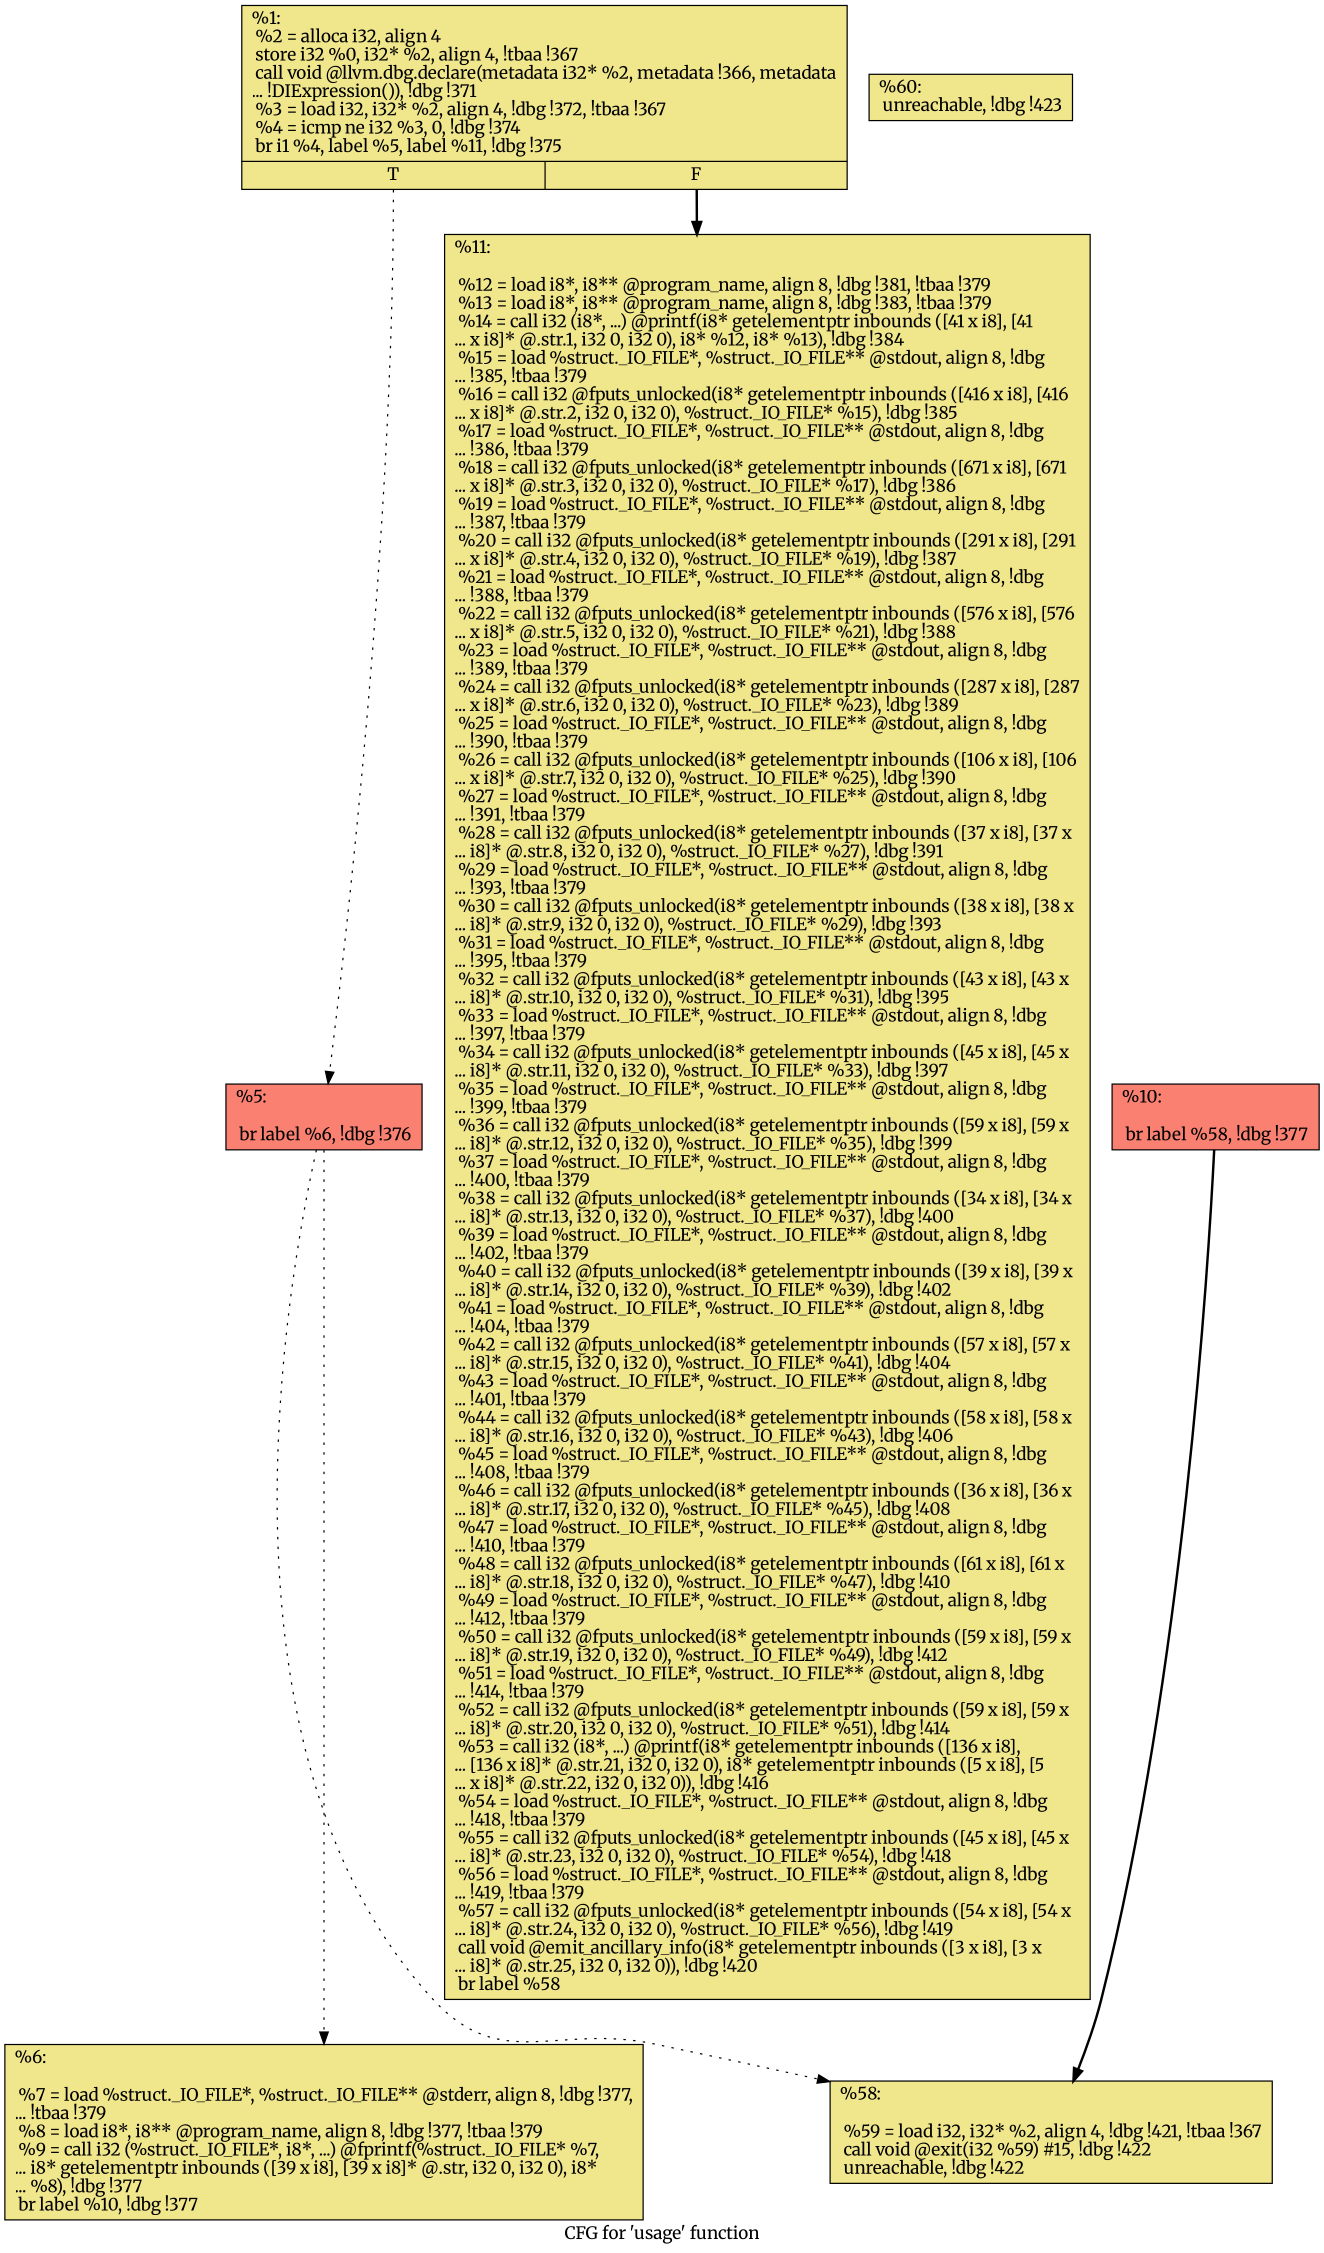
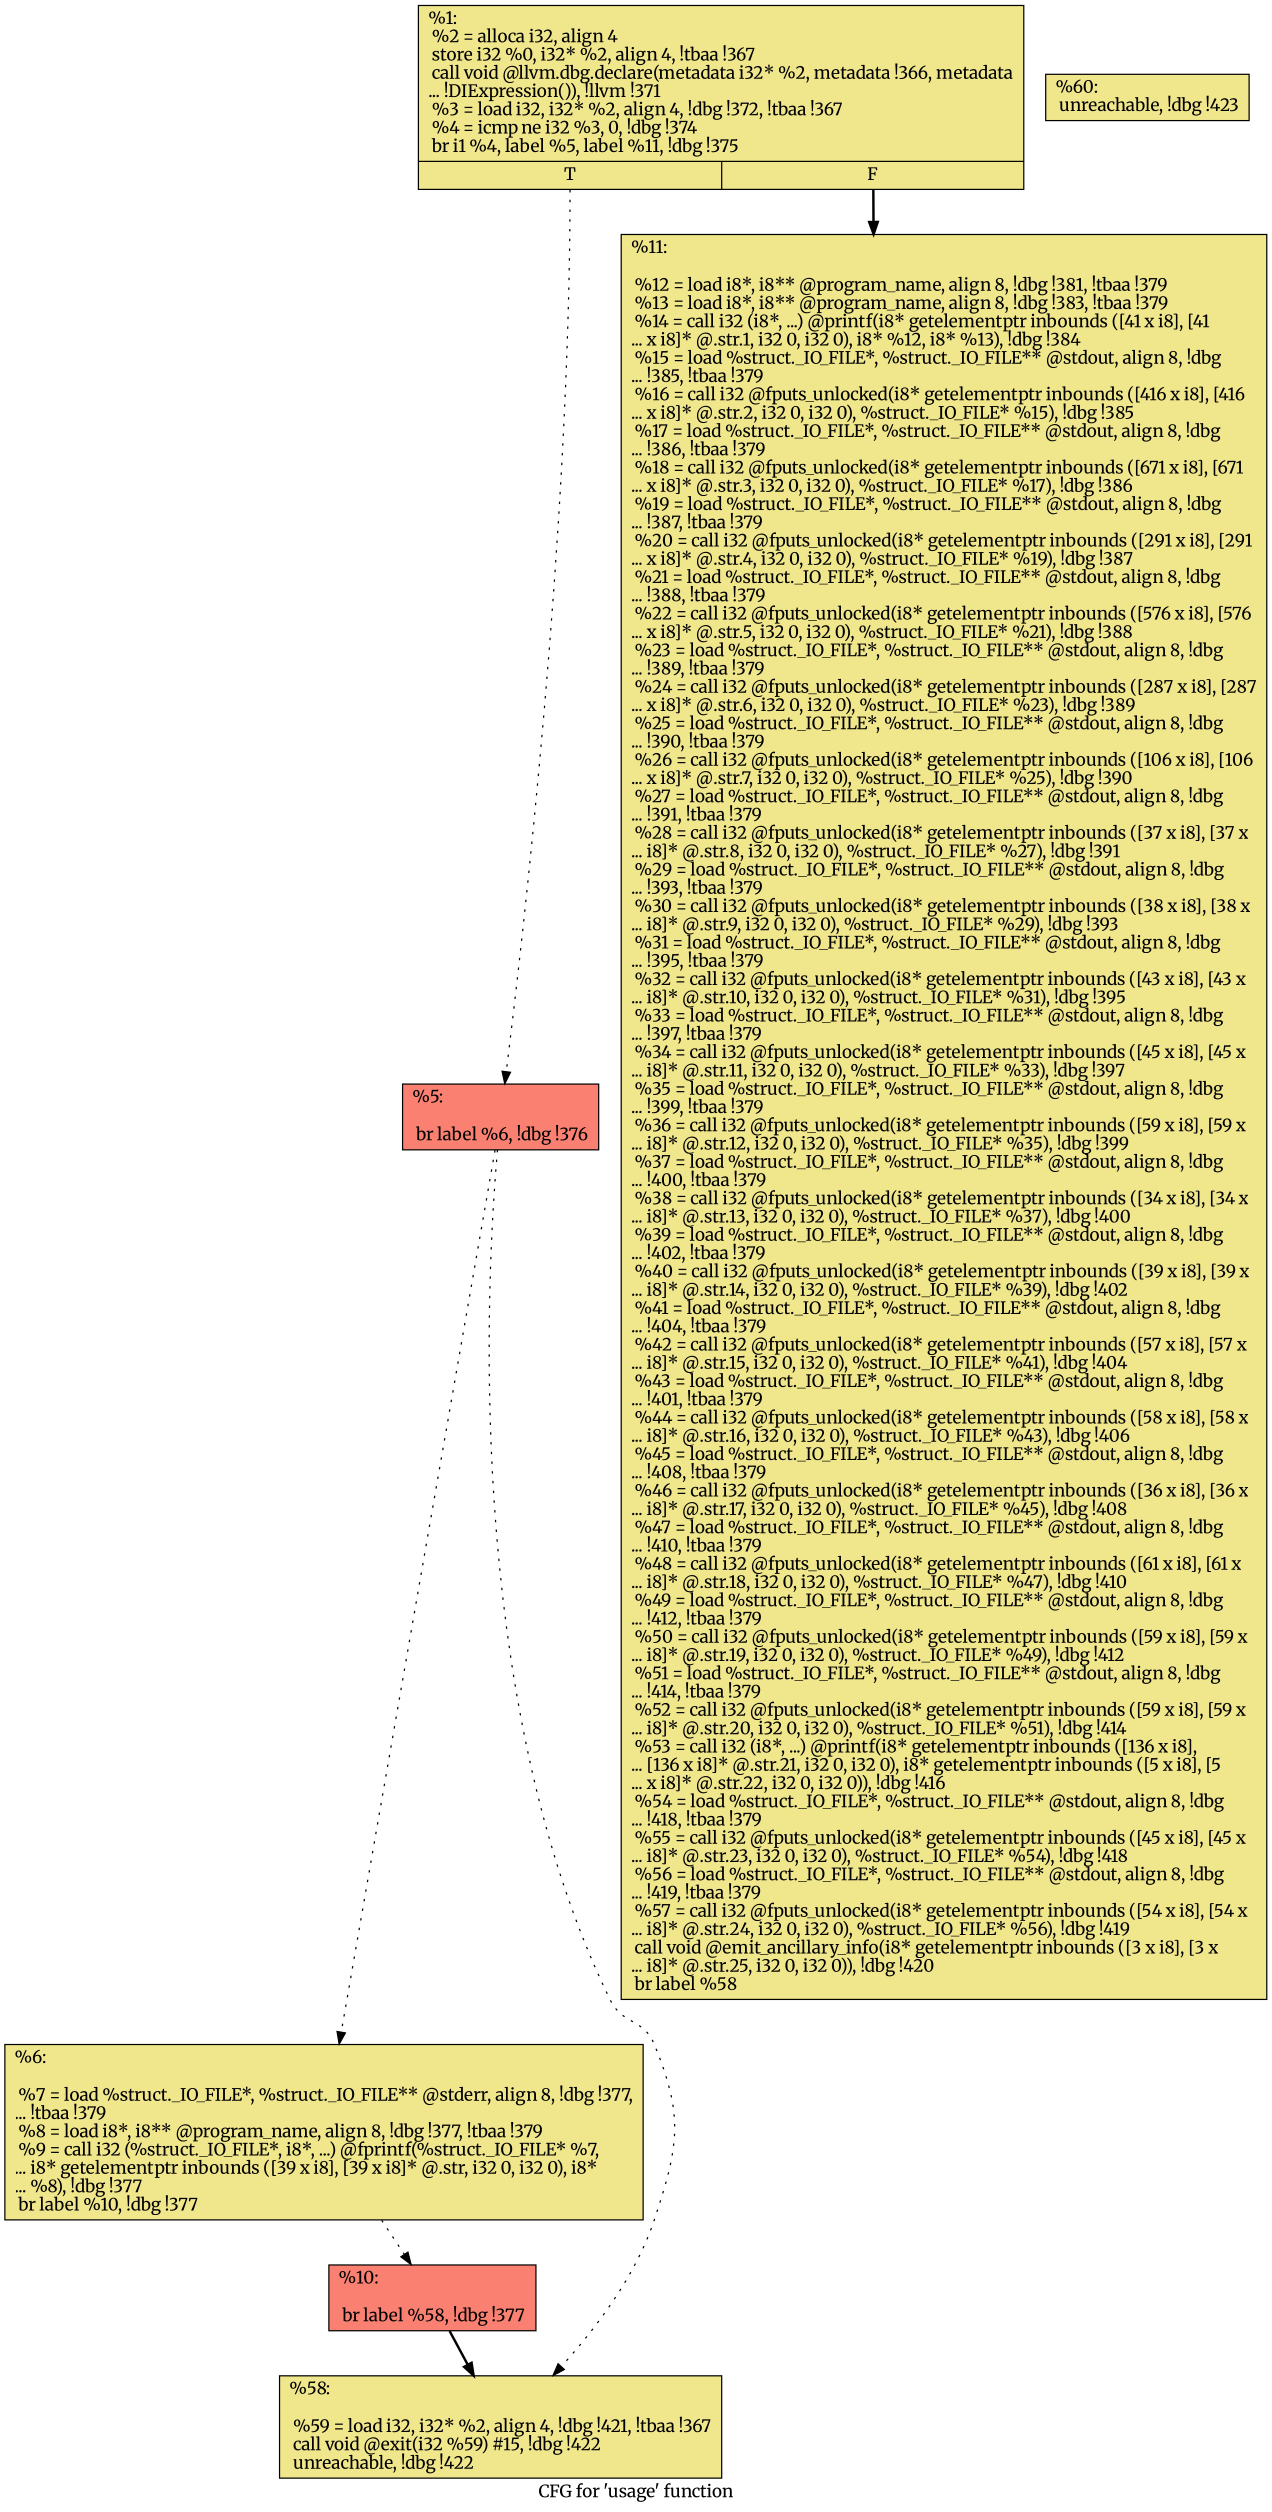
node "%1:": text "... !DIExpression()), !dbg !371" -> "... !DIExpression()), !llvm !371"
edge "%6:" -> "%10:": added
